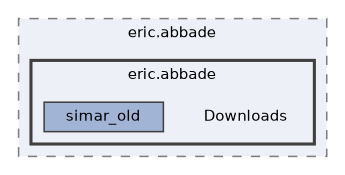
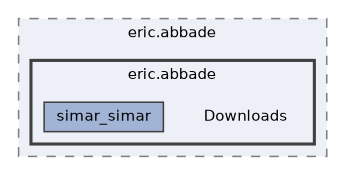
node "simar_old": label "simar_old" -> "simar_simar"
